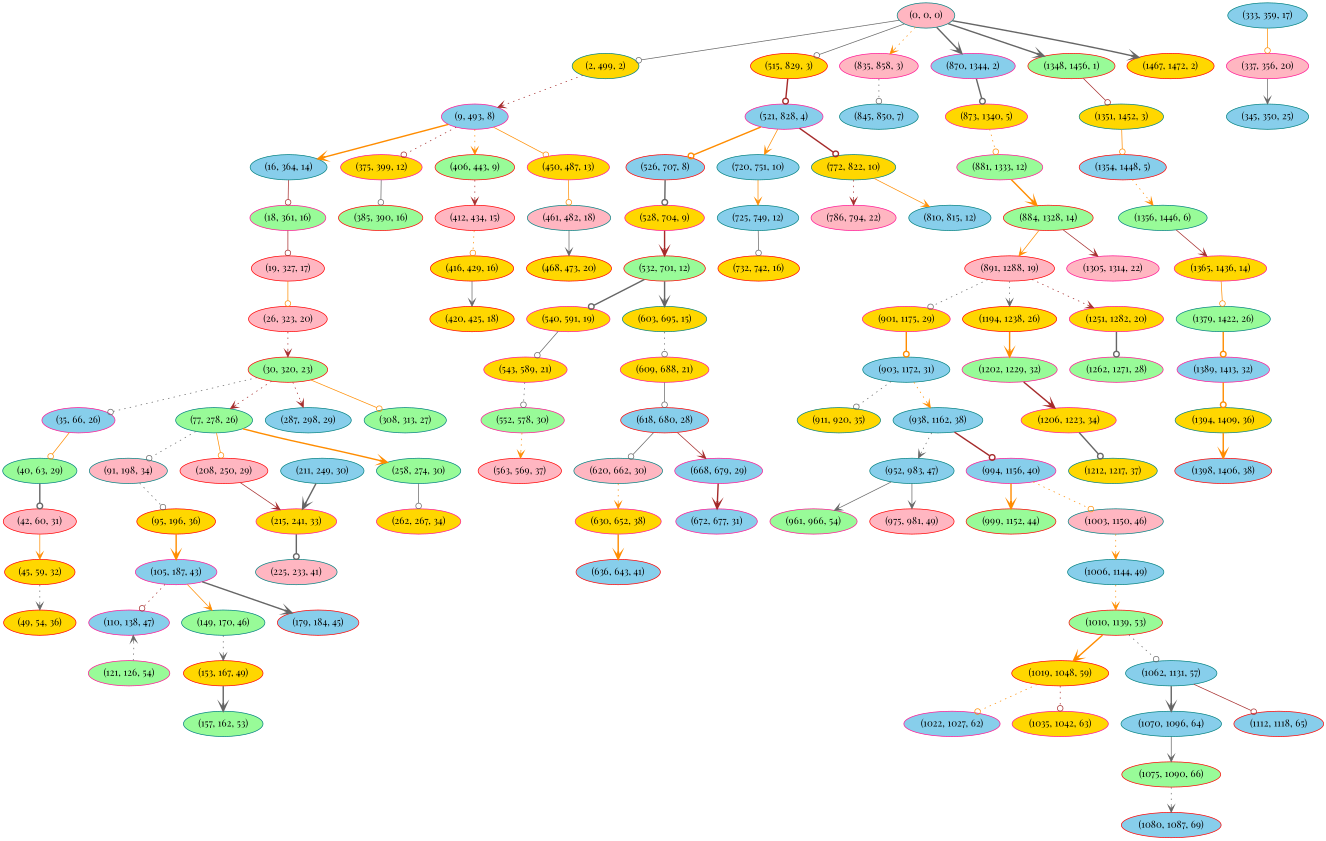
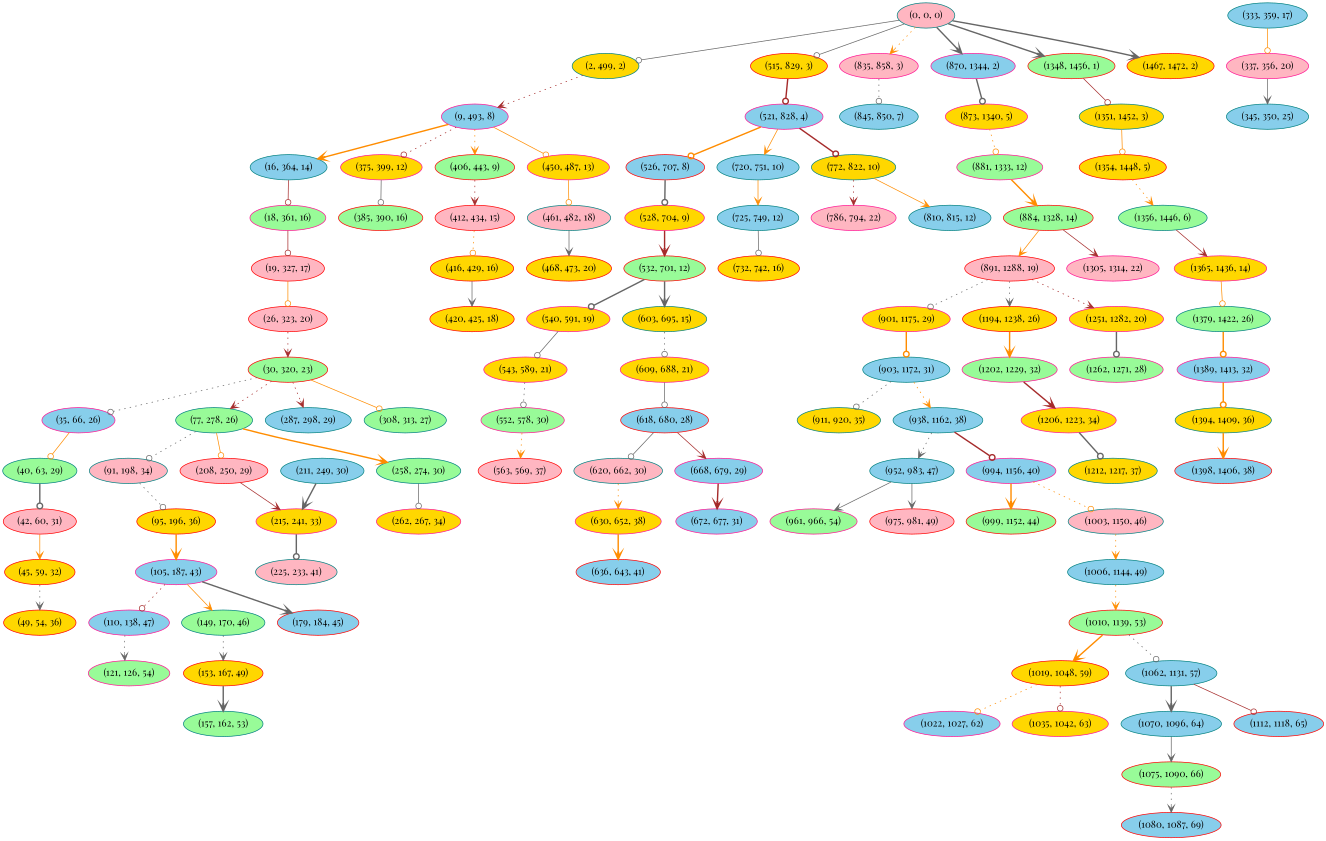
node "(1354, 1448, 5)": fillcolor skyblue -> gold
edge "(121, 126, 54)" -> "(110, 138, 47)": reversed
